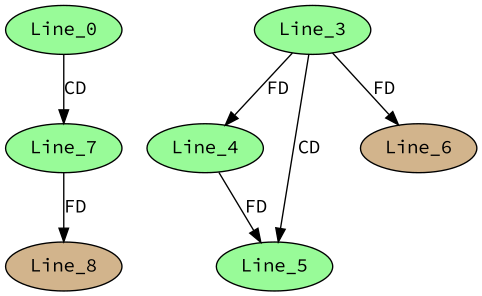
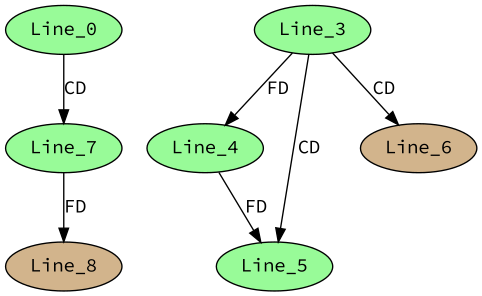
edge "Line_3" -> "Line_6": label "FD" -> "CD"
